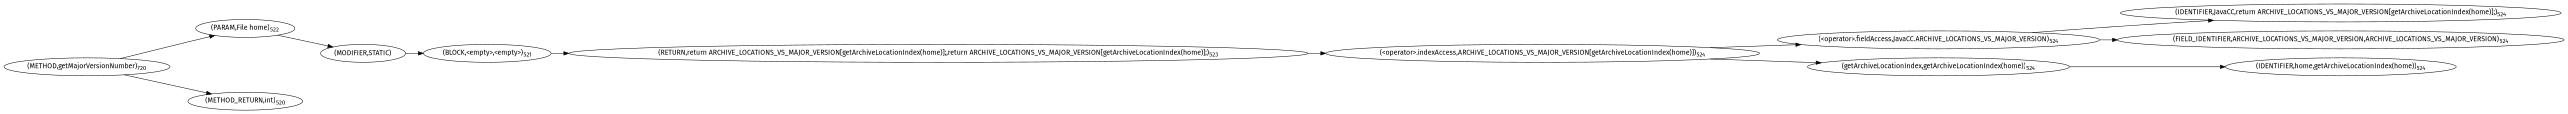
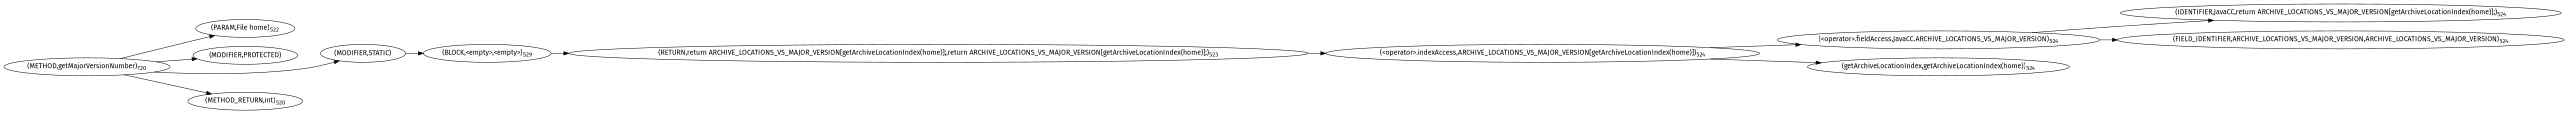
edge "(PARAM,File home)" -> "(MODIFIER,STATIC)": now "(METHOD,getMajorVersionNumber)" -> "(MODIFIER,STATIC)"
node "(BLOCK,<empty>,<empty>)": text "521" -> "529"
node "(MODIFIER,PROTECTED)": added
node "(IDENTIFIER,home,getArchiveLocationIndex(home))": removed
